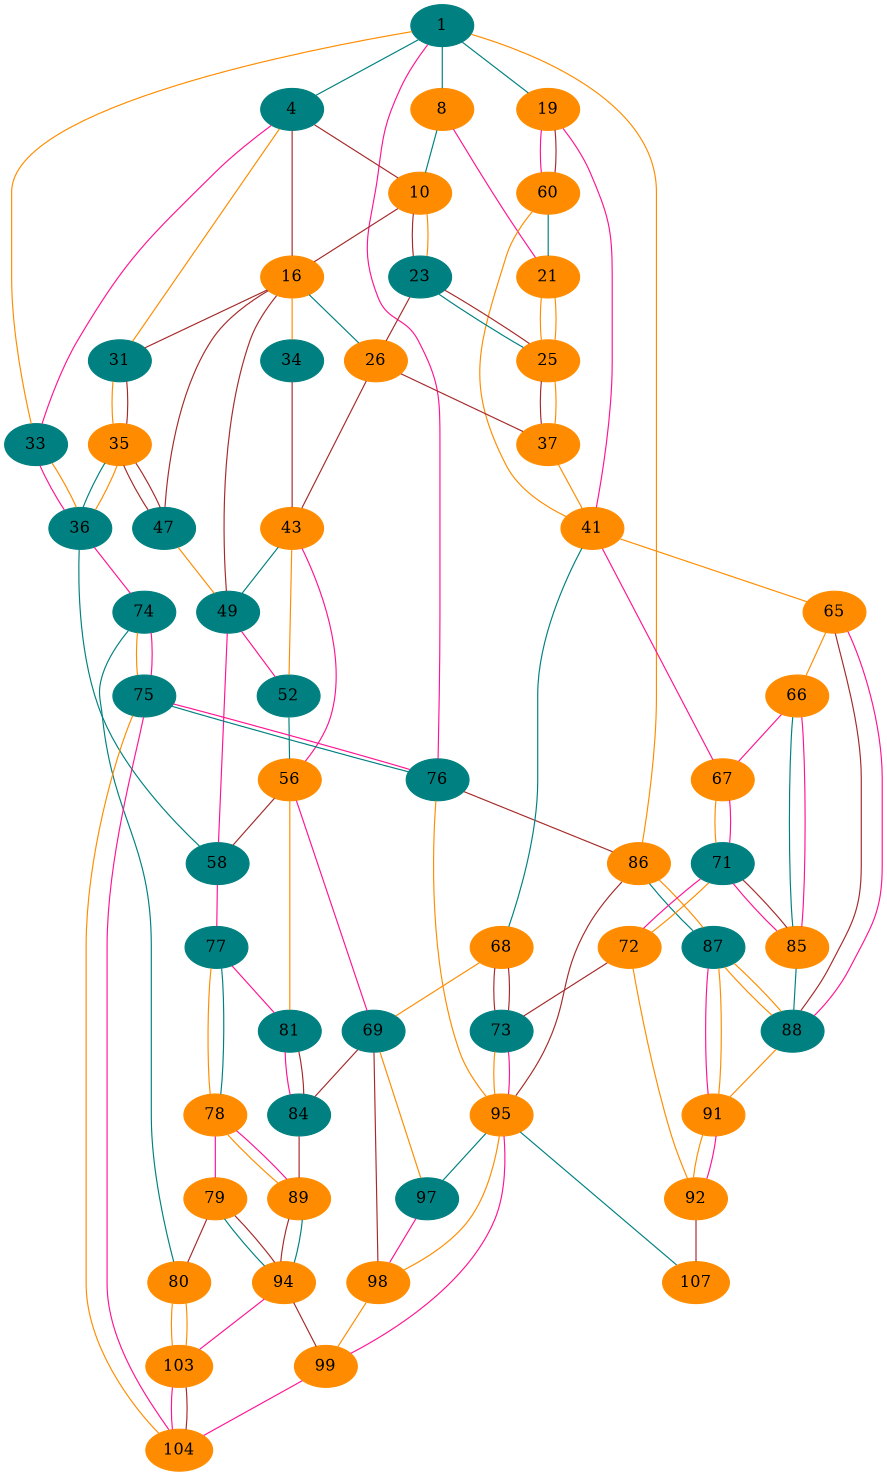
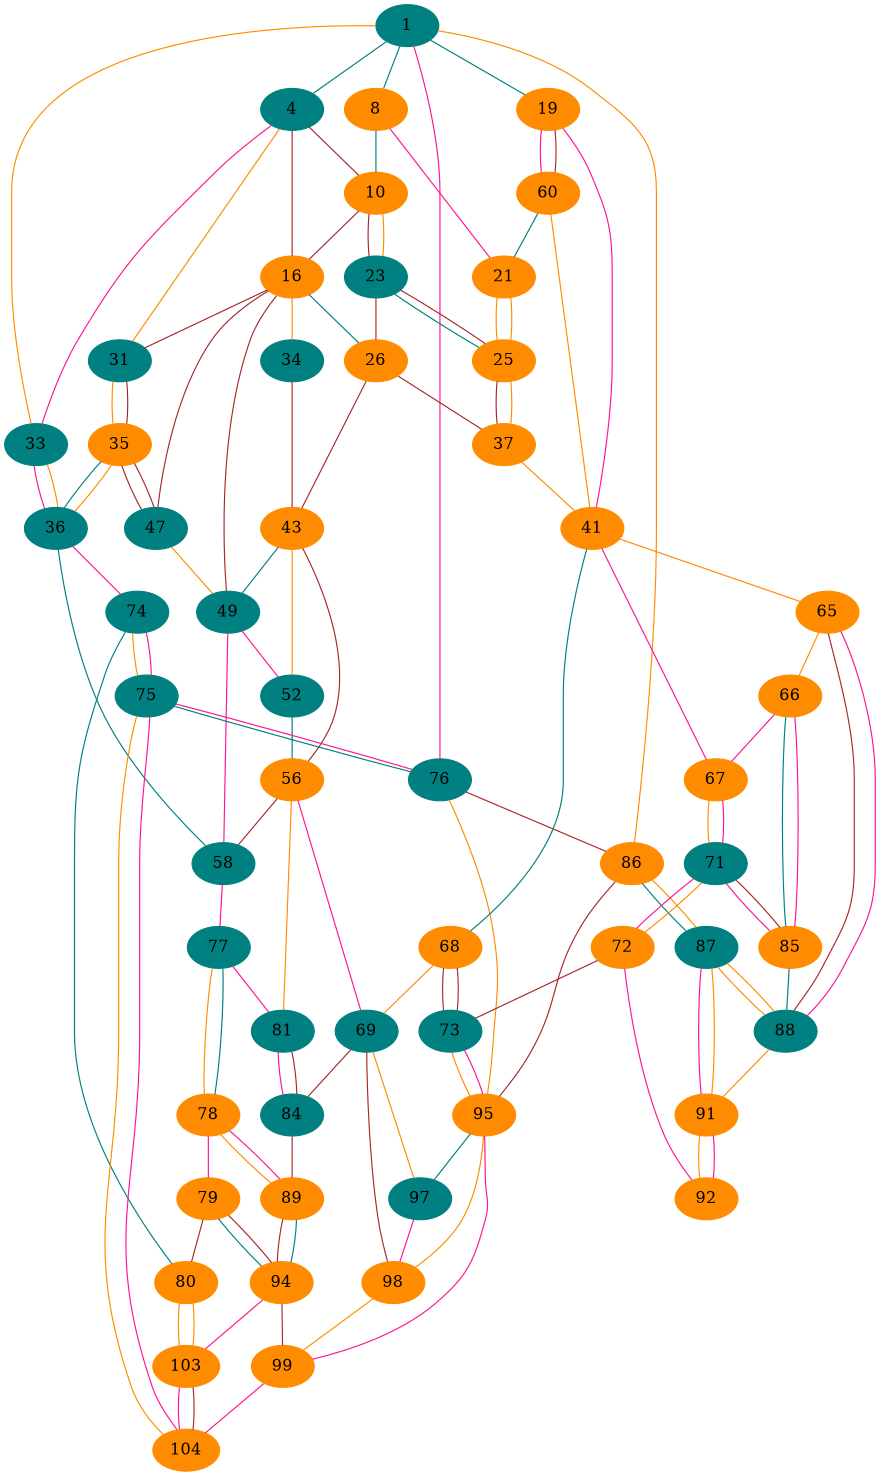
edge "43" -- "56": color deeppink -> brown
edge "72" -- "92": color darkorange -> deeppink
node "107": removed
